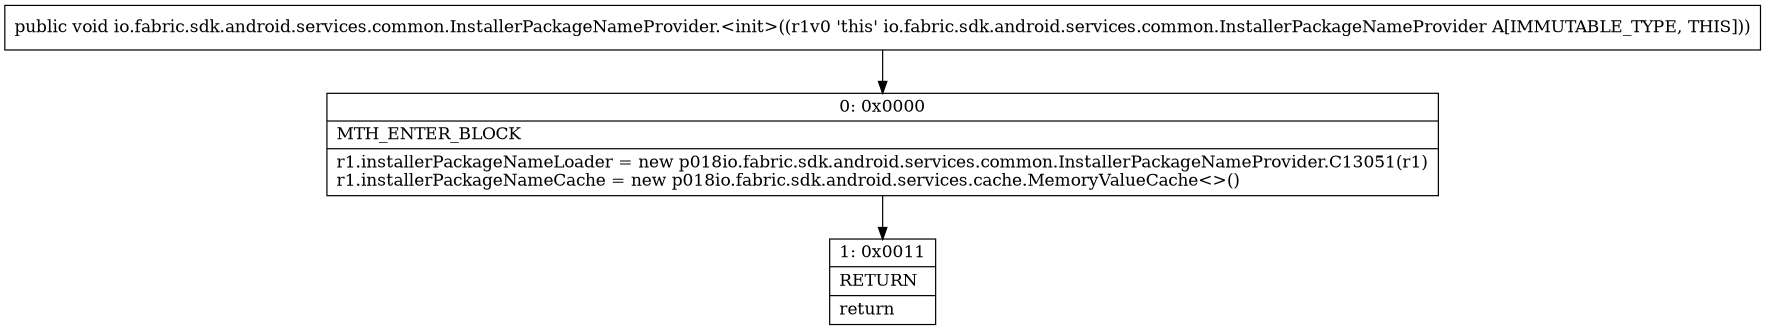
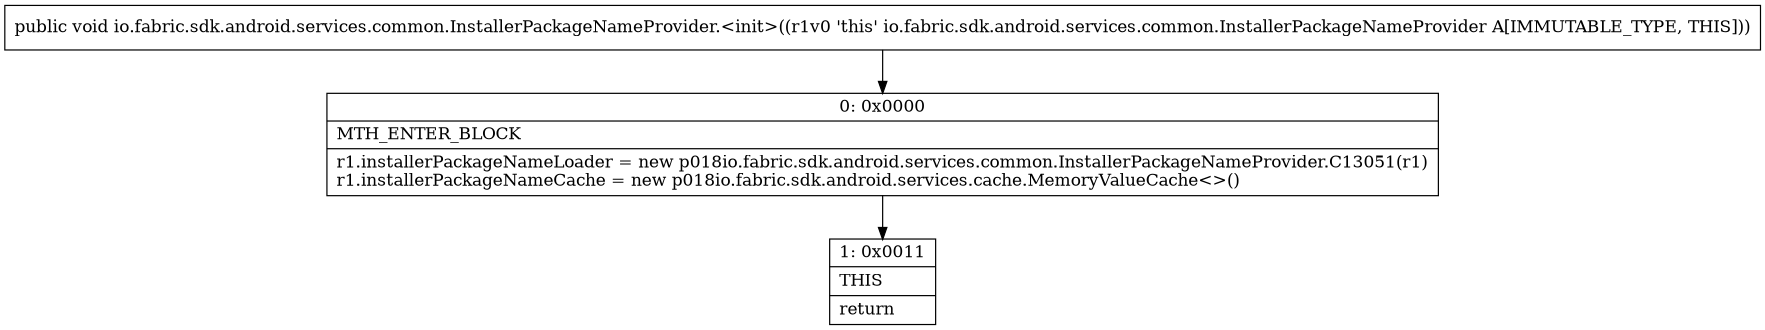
node "1: 0x0011": text "RETURN" -> "THIS"
